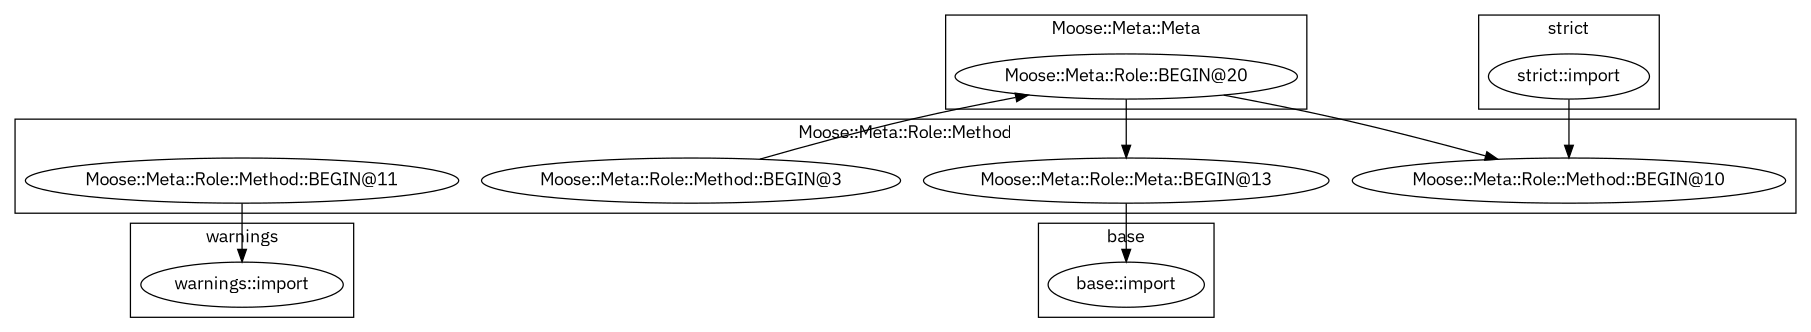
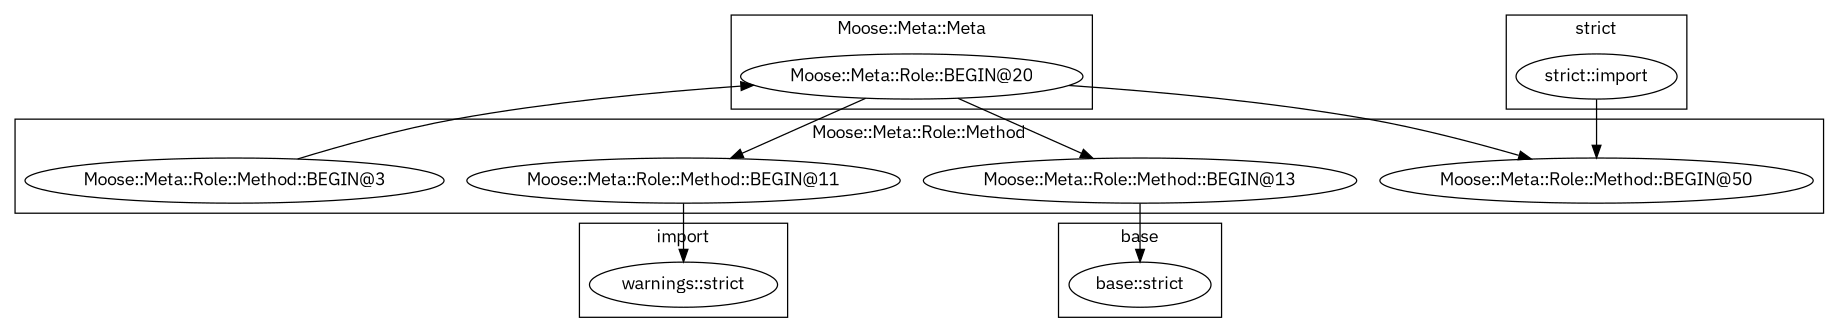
edge "Moose::Meta::Role::BEGIN@20" -> "Moose::Meta::Role::Method::BEGIN@11": added
node "Moose::Meta::Role::Meta::BEGIN@13": label "Moose::Meta::Role::Meta::BEGIN@13" -> "Moose::Meta::Role::Method::BEGIN@13"
node "Moose::Meta::Role::Method::BEGIN@10": label "Moose::Meta::Role::Method::BEGIN@10" -> "Moose::Meta::Role::Method::BEGIN@50"
cluster "warnings": label "warnings" -> "import"
node "warnings::import": label "warnings::import" -> "warnings::strict"
node "base::import": label "base::import" -> "base::strict"
